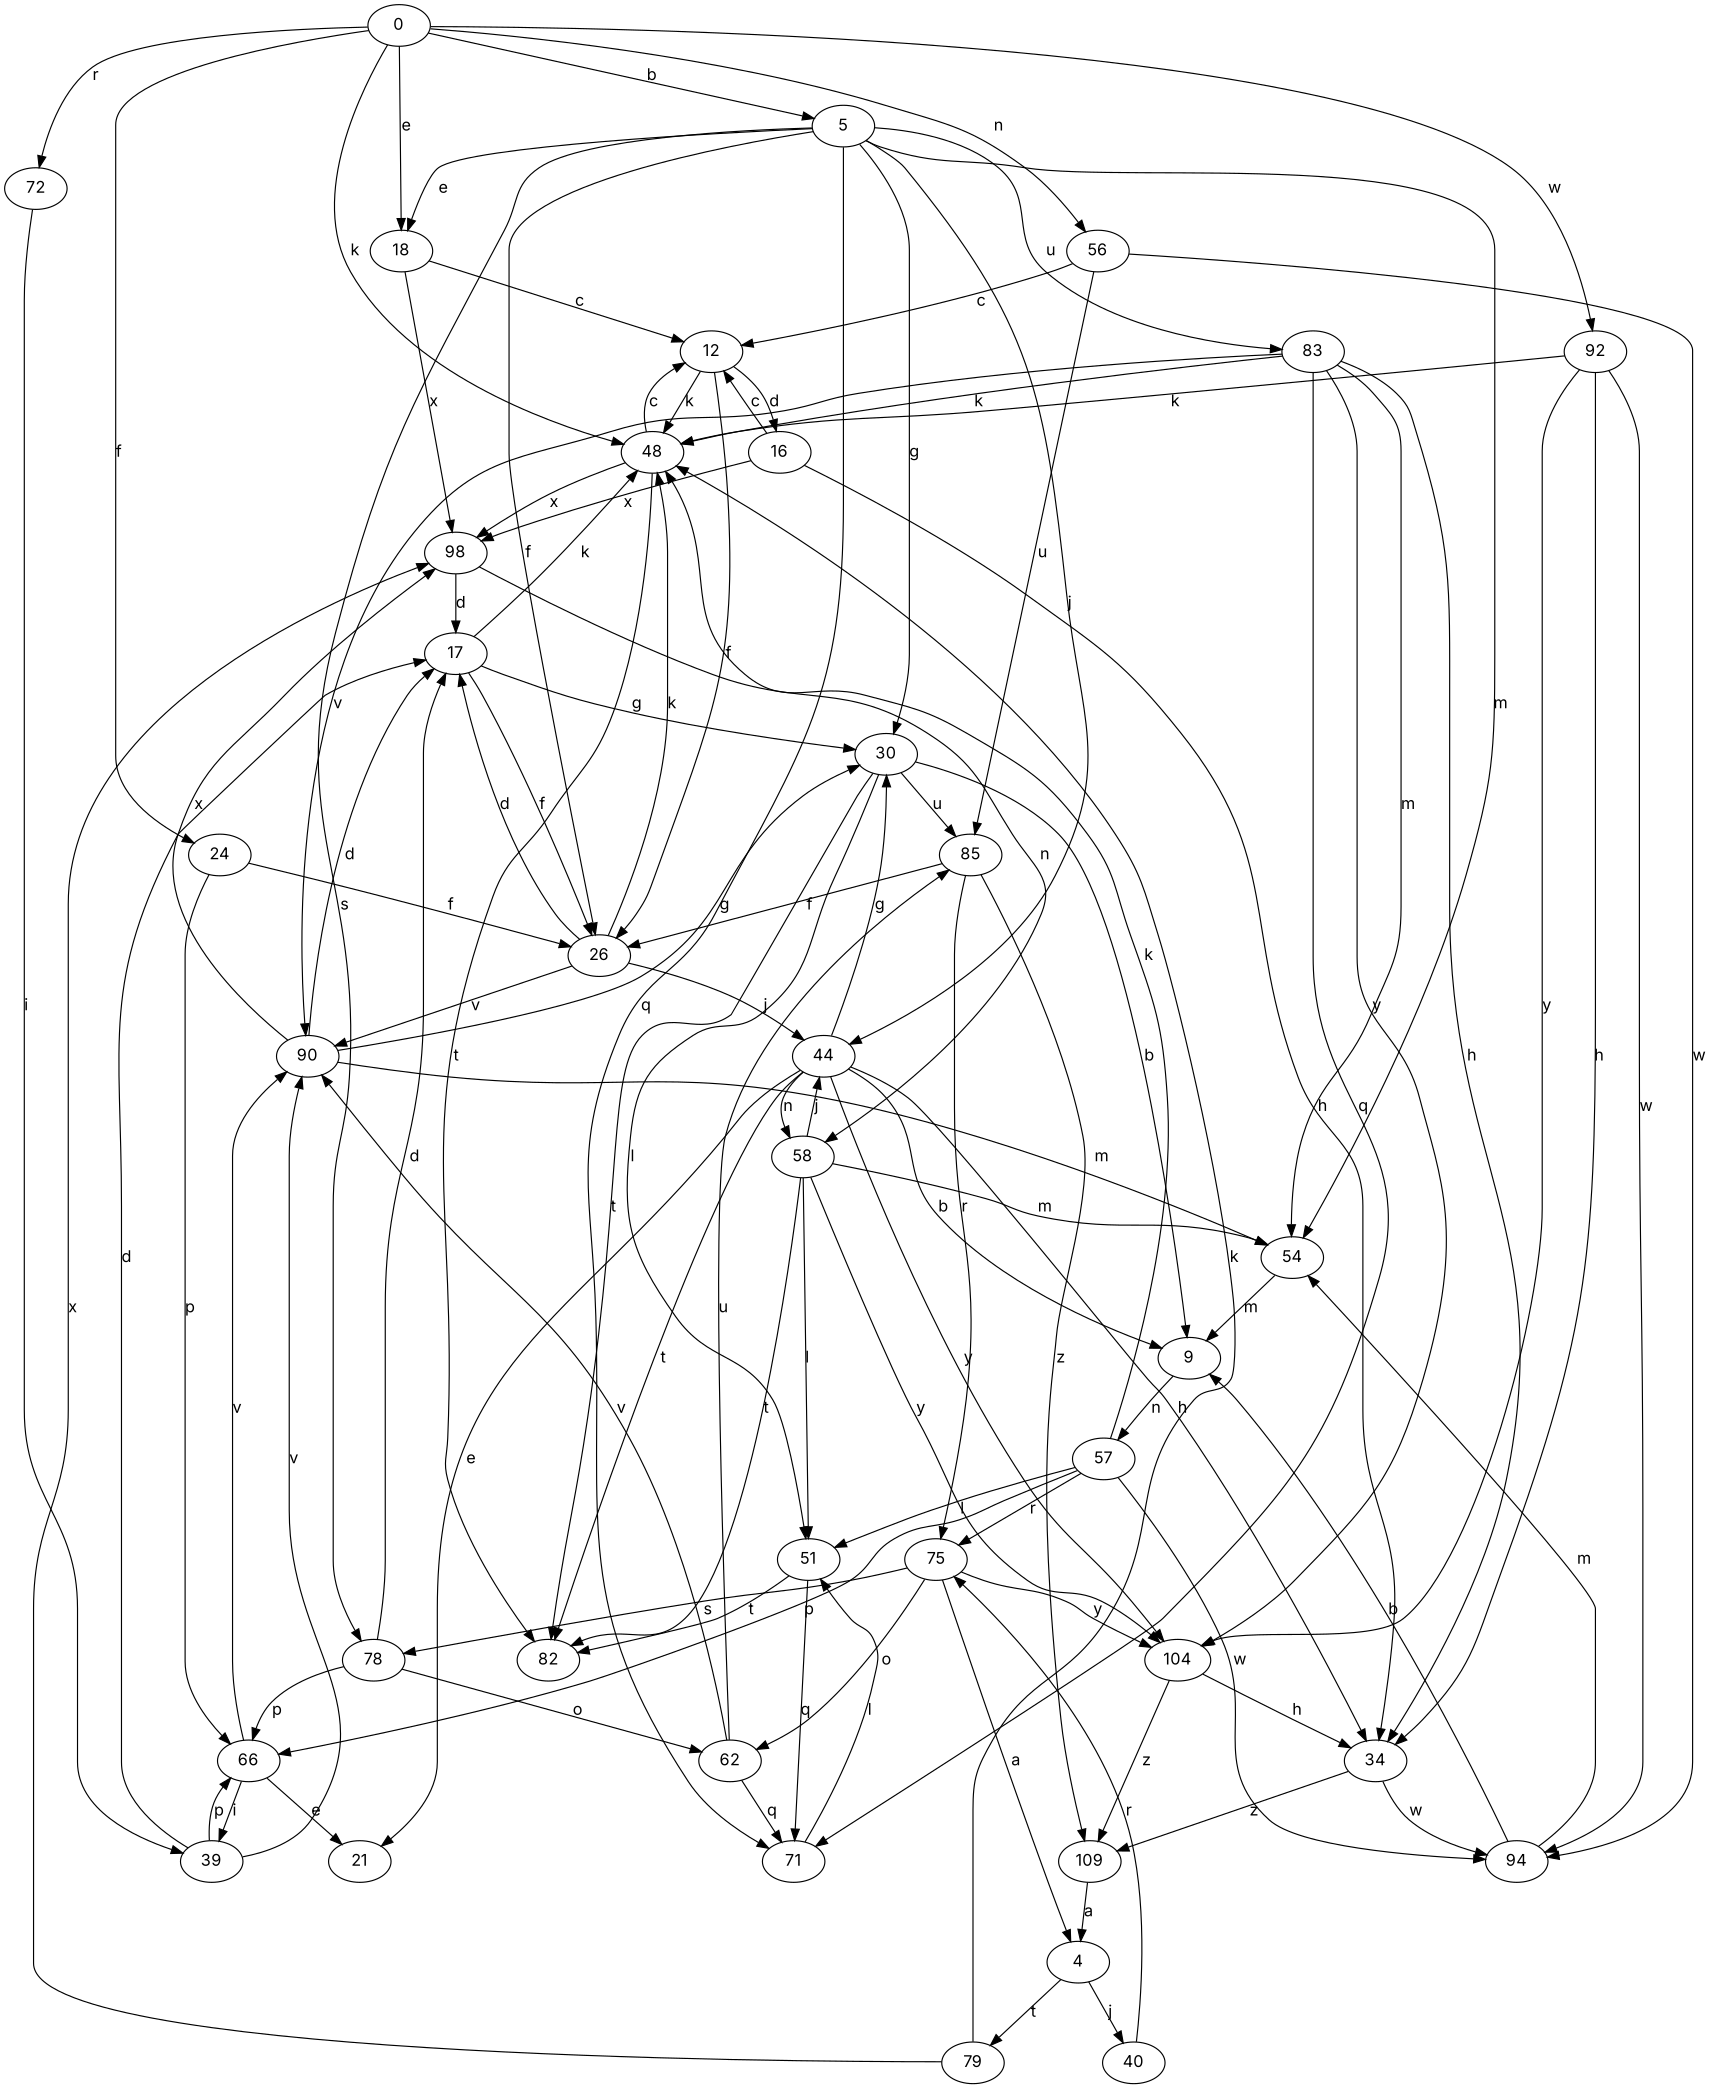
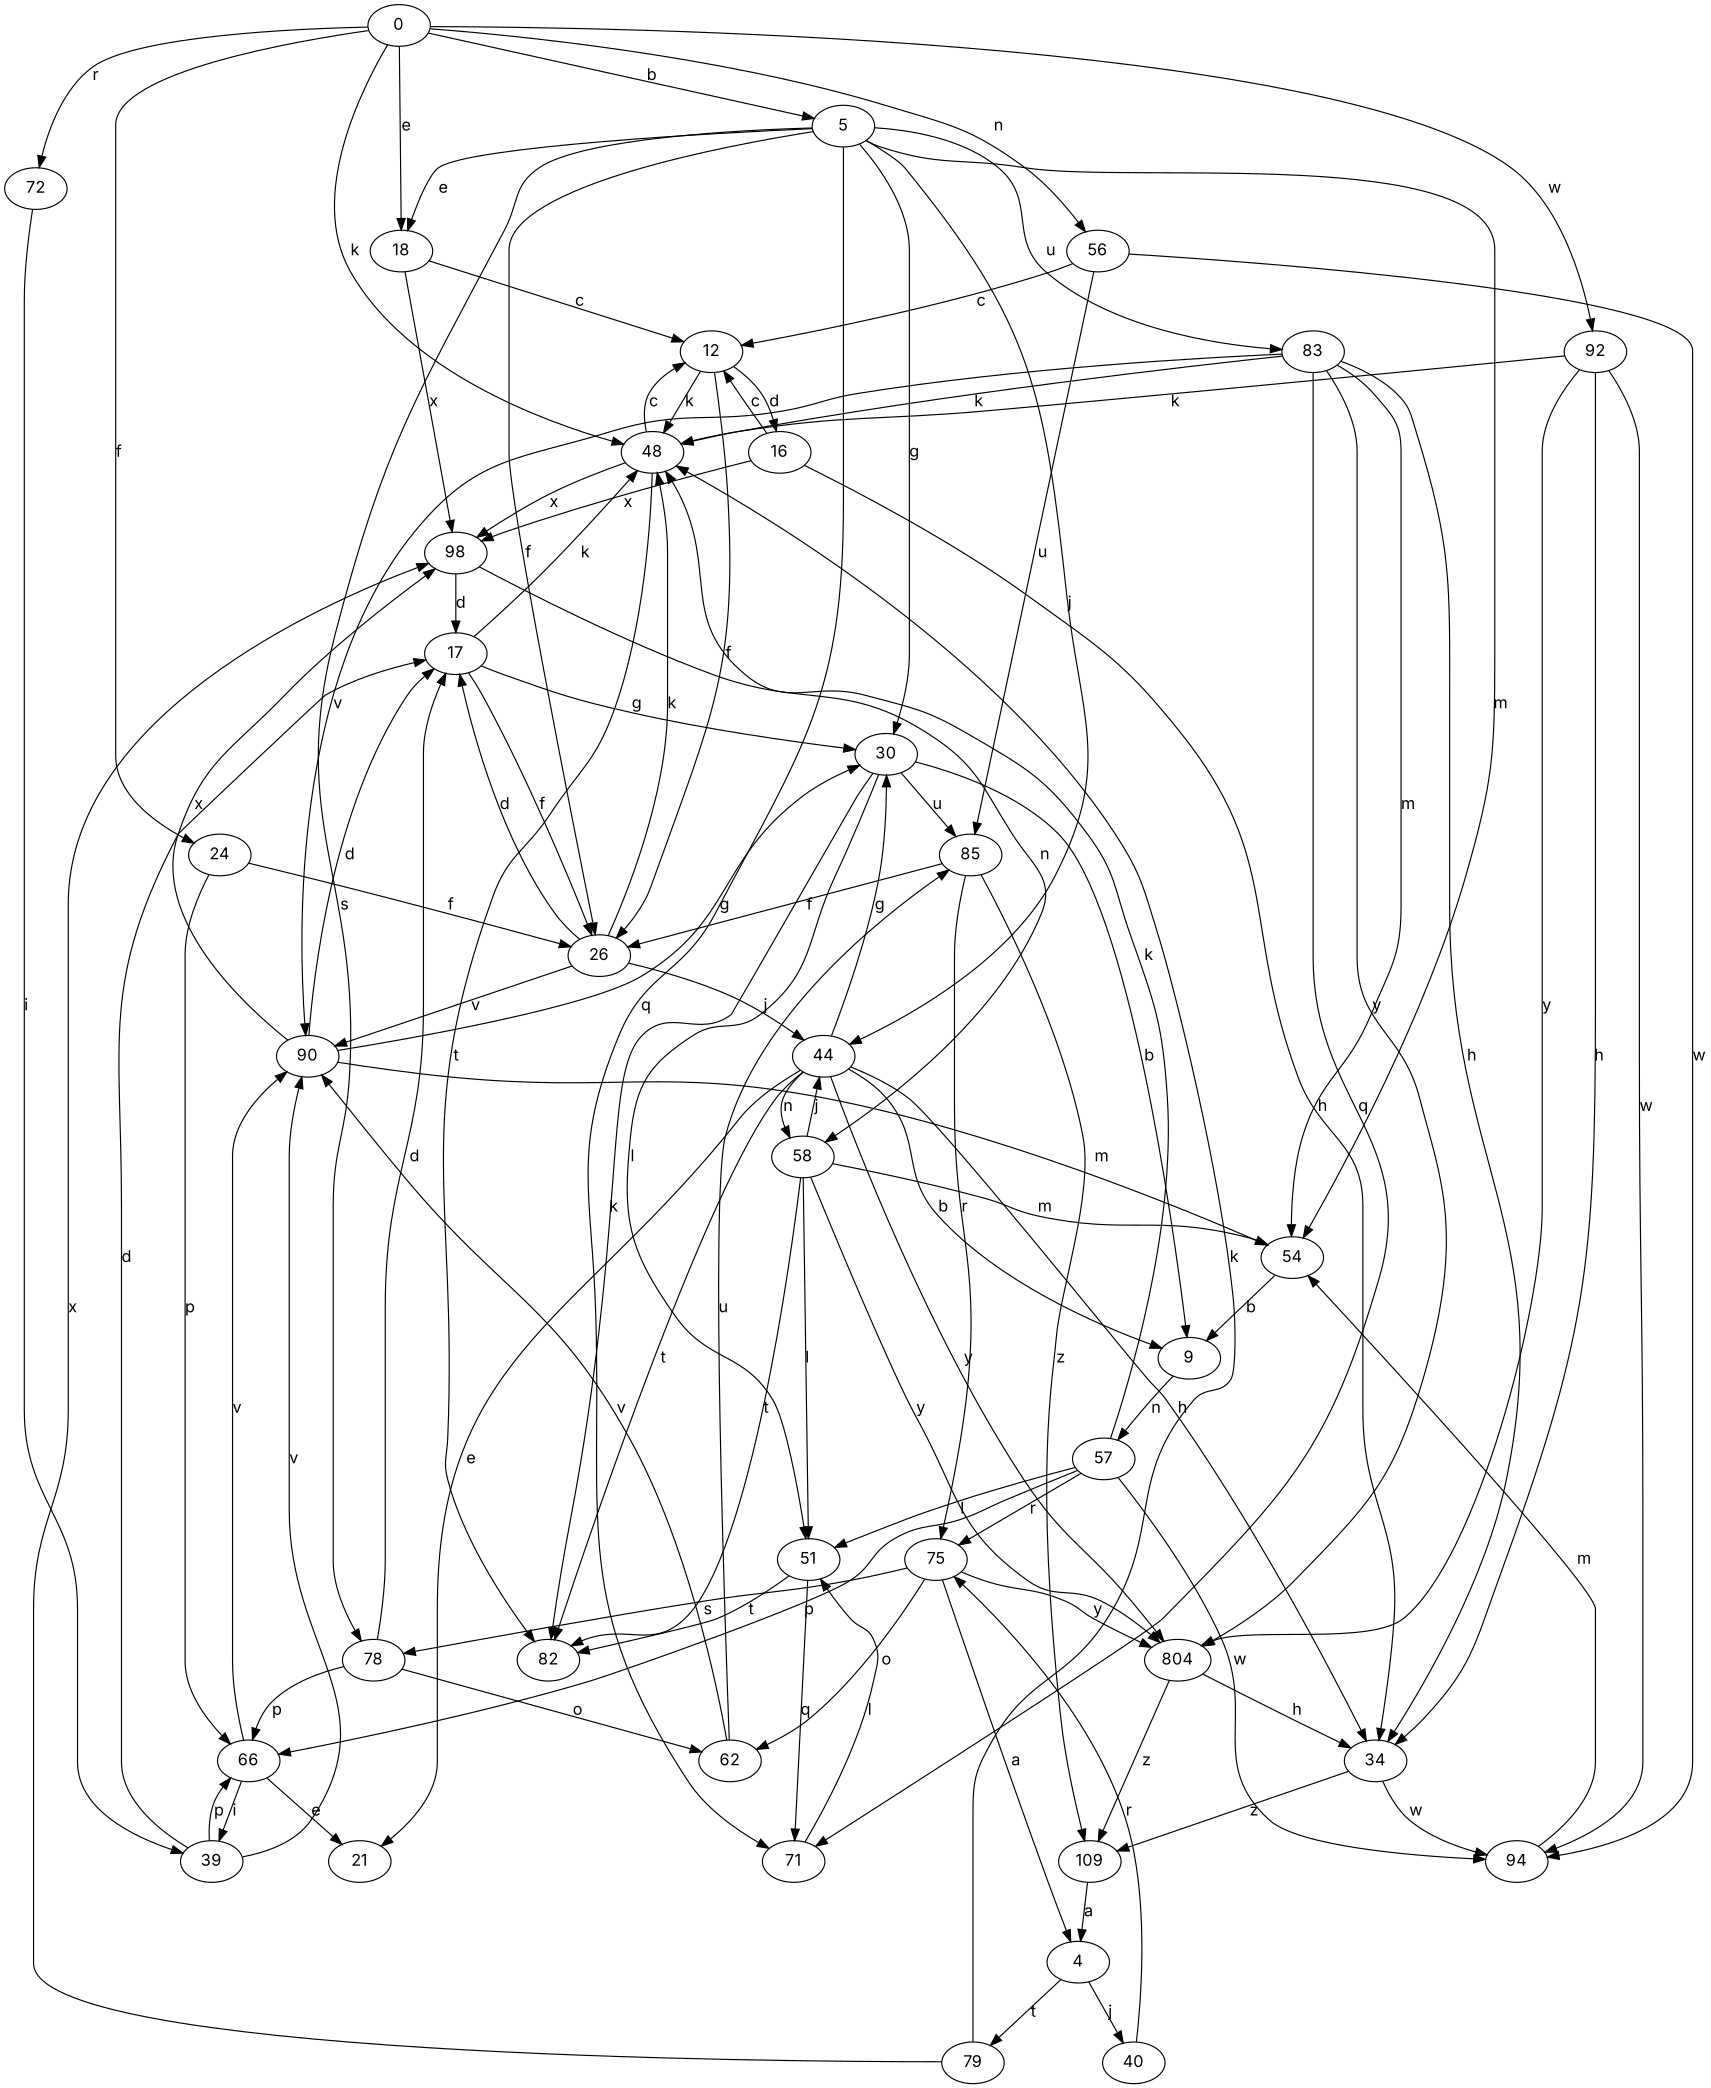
edge "30" -> "82": label "t" -> "k"
edge "54" -> "9": label "m" -> "b"
edge "94" -> "9": removed, label "b"
node "104": label "104" -> "804"
edge "62" -> "71": removed, label "q"
